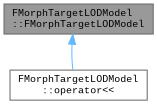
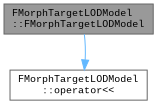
edge "FMorphTargetLODModel ::operator<<" -> "FMorphTargetLODModel ::FMorphTargetLODModel": reversed
